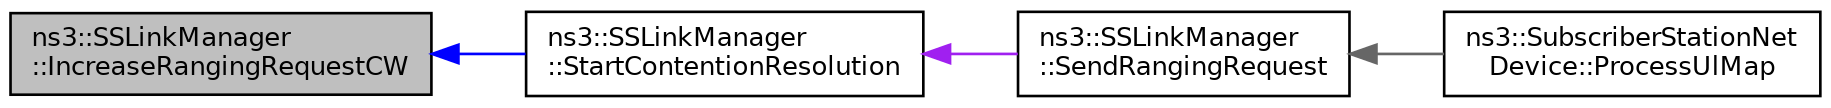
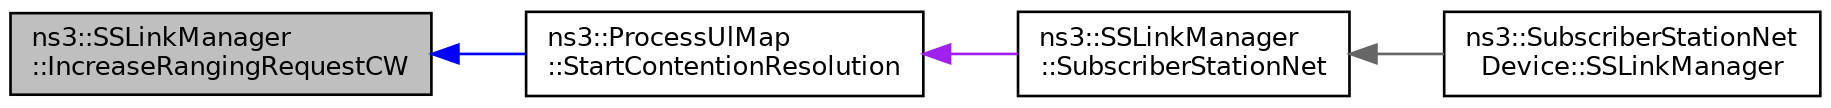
node "ns3::SSLinkManager ::StartContentionResolution": label "ns3::SSLinkManager ::StartContentionResolution" -> "ns3::ProcessUlMap ::StartContentionResolution"
node "ns3::SSLinkManager ::SendRangingRequest": label "ns3::SSLinkManager ::SendRangingRequest" -> "ns3::SSLinkManager ::SubscriberStationNet"
node "ns3::SubscriberStationNet Device::ProcessUlMap": label "ns3::SubscriberStationNet Device::ProcessUlMap" -> "ns3::SubscriberStationNet Device::SSLinkManager"
